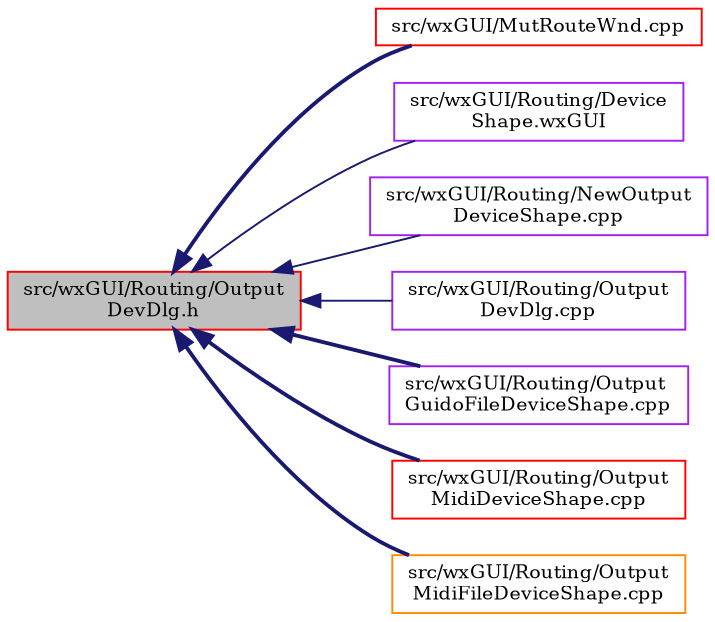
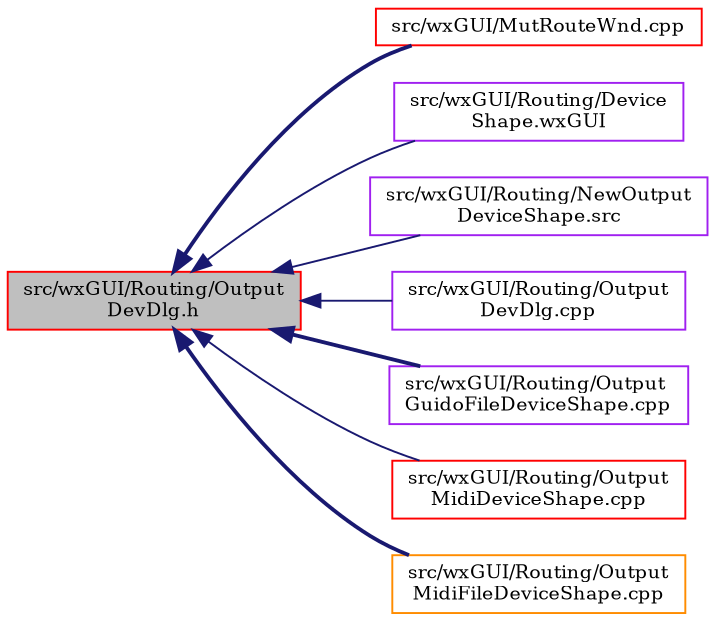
node "src/wxGUI/Routing/NewOutput DeviceShape.cpp": label "src/wxGUI/Routing/NewOutput DeviceShape.cpp" -> "src/wxGUI/Routing/NewOutput DeviceShape.src"
edge "src/wxGUI/Routing/Output MidiDeviceShape.cpp" -> "src/wxGUI/Routing/Output DevDlg.h": style bold -> solid
